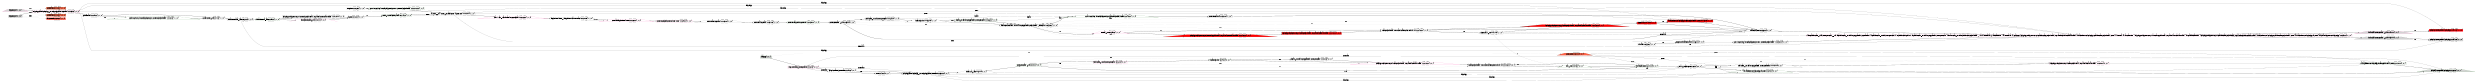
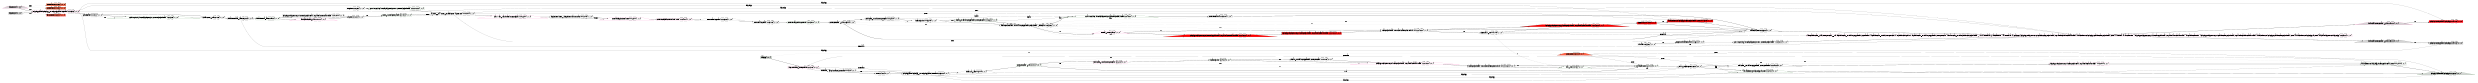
edge "deployDescriptor['0', '1', '0']" -> "ContextName cn@@@2@@@['1', '0', '0']": now "deployDescriptor['0', '1', '0']" -> "ContextName cn@@@2@@@['1', '1', '0']"
